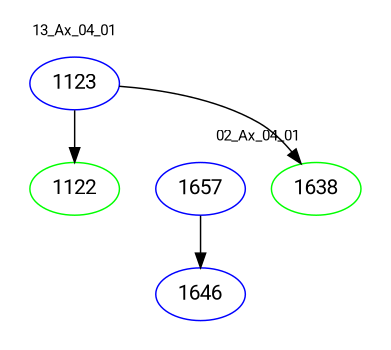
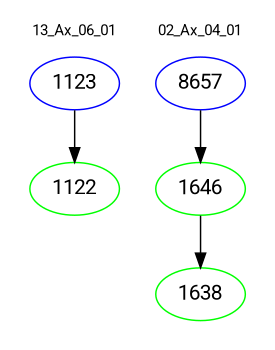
cluster "13_Ax_04_01": label "13_Ax_04_01" -> "13_Ax_06_01"
edge "1123" -> "1638": now "1646" -> "1638"
node "1657": label "1657" -> "8657"
node "1646": color blue -> green
